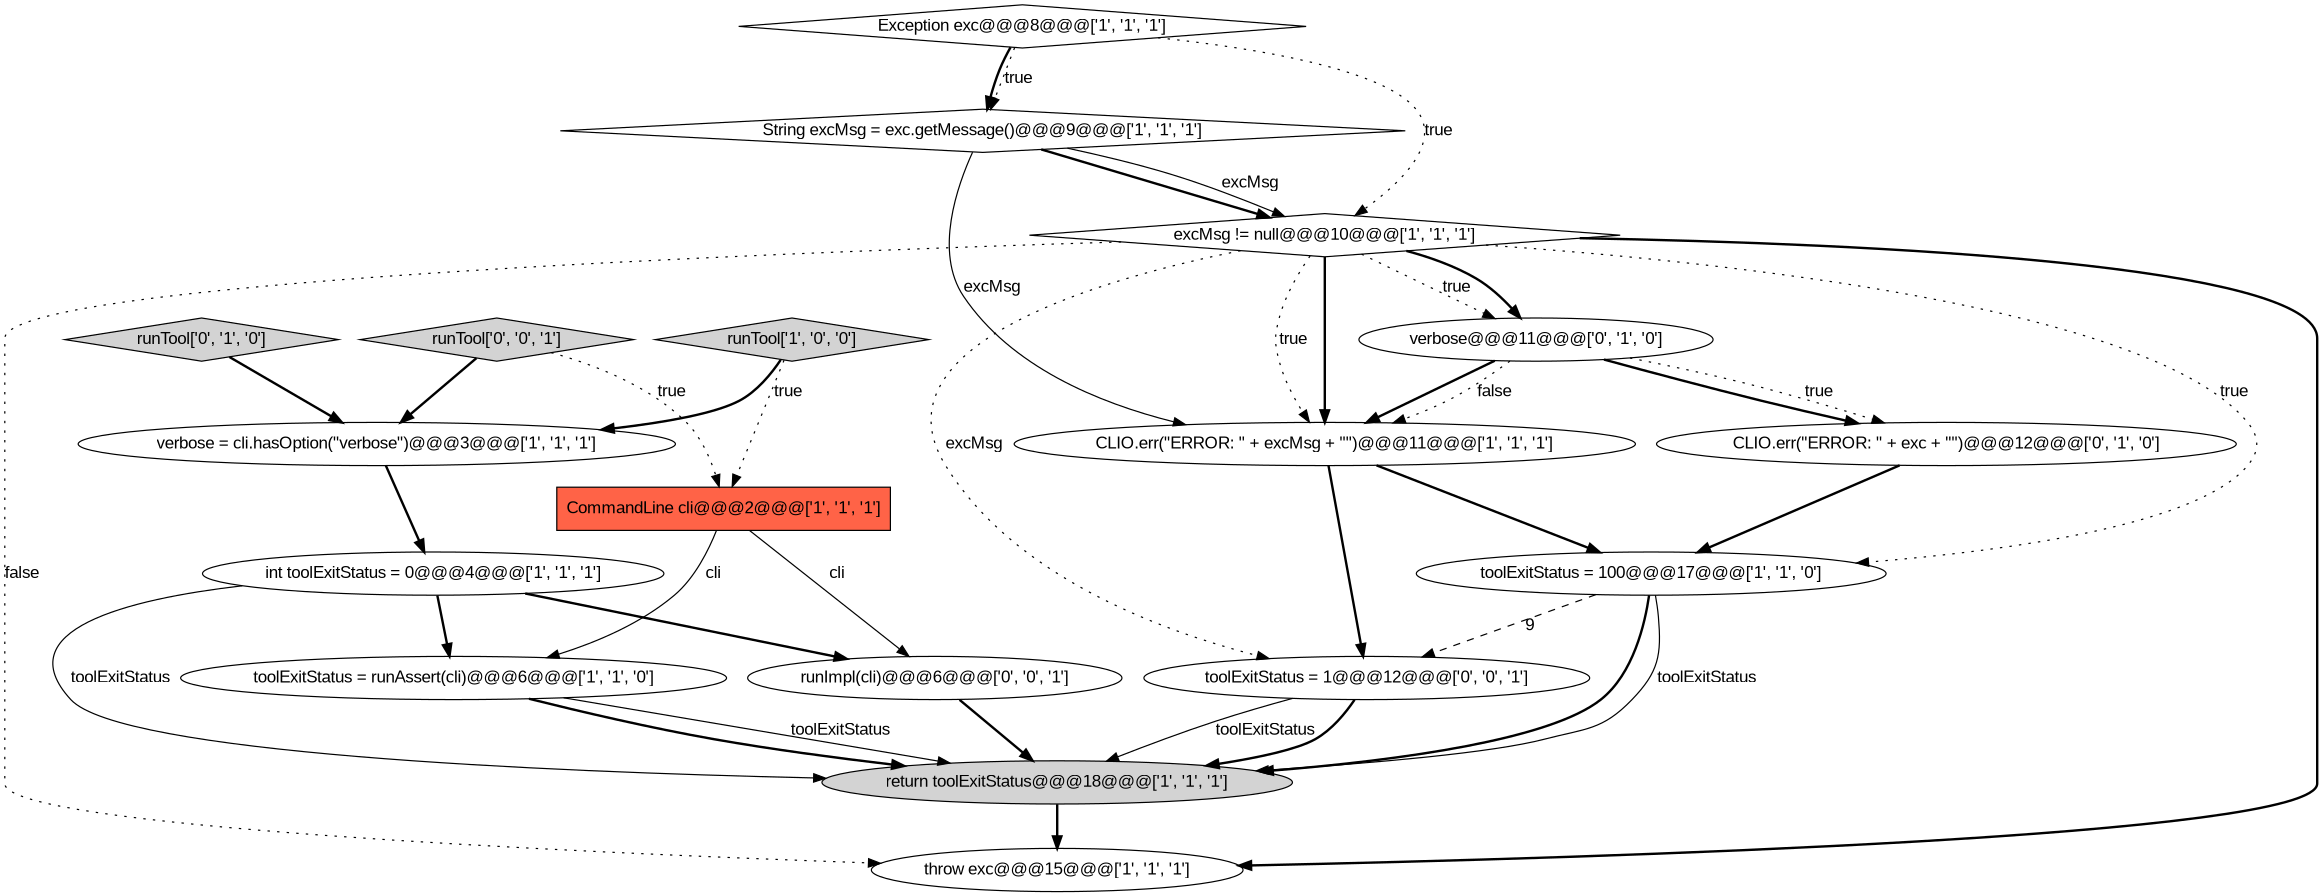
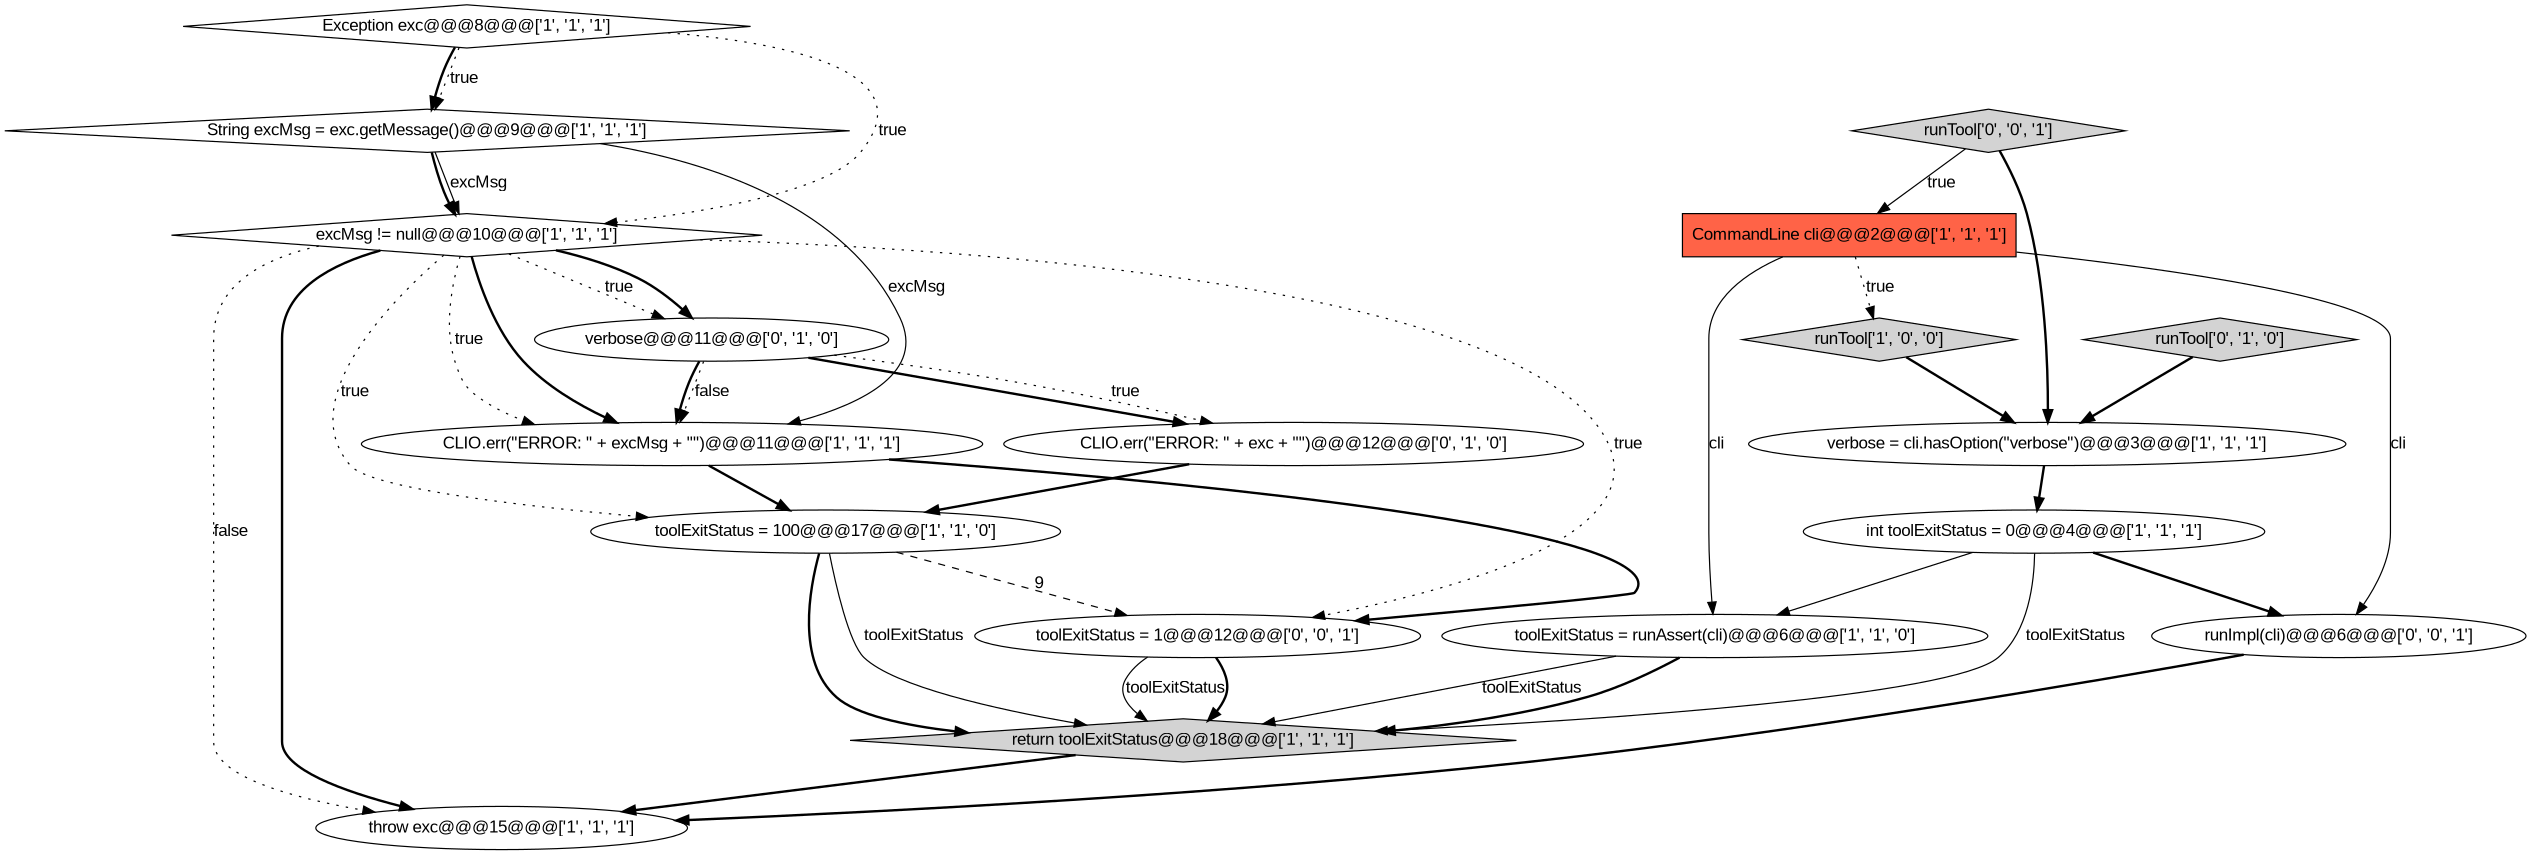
edge "runTool['0', '0', '1']" -> "CommandLine cli@@@2@@@['1', '1', '1']": style dotted -> solid
edge "runTool['1', '0', '0']" -> "CommandLine cli@@@2@@@['1', '1', '1']": reversed
edge "excMsg != null@@@10@@@['1', '1', '1']" -> "toolExitStatus = 1@@@12@@@['0', '0', '1']": label "excMsg" -> "true"
edge "int toolExitStatus = 0@@@4@@@['1', '1', '1']" -> "toolExitStatus = runAssert(cli)@@@6@@@['1', '1', '0']": style bold -> solid
edge "runImpl(cli)@@@6@@@['0', '0', '1']" -> "return toolExitStatus@@@18@@@['1', '1', '1']": now "runImpl(cli)@@@6@@@['0', '0', '1']" -> "throw exc@@@15@@@['1', '1', '1']"
node "return toolExitStatus@@@18@@@['1', '1', '1']": shape ellipse -> diamond
